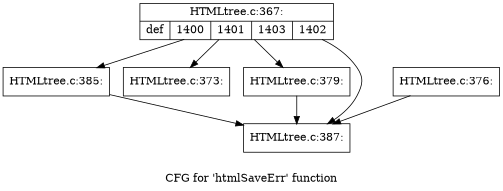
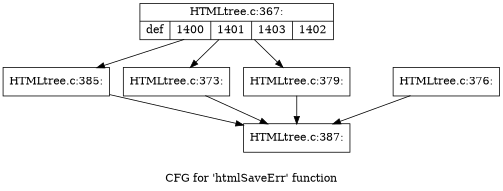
edge "HTMLtree.c:367:" -> "HTMLtree.c:387:": now "HTMLtree.c:373:" -> "HTMLtree.c:387:"
